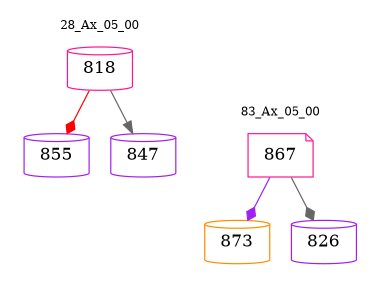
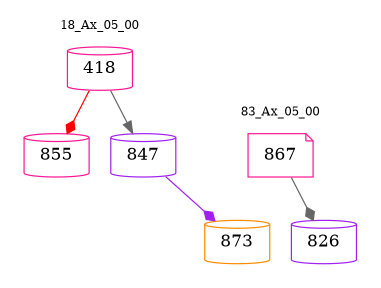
cluster "28_Ax_05_00": label "28_Ax_05_00" -> "18_Ax_05_00"
node "818": label "818" -> "418"
node "855": color purple -> deeppink
edge "867" -> "873": now "847" -> "873"
